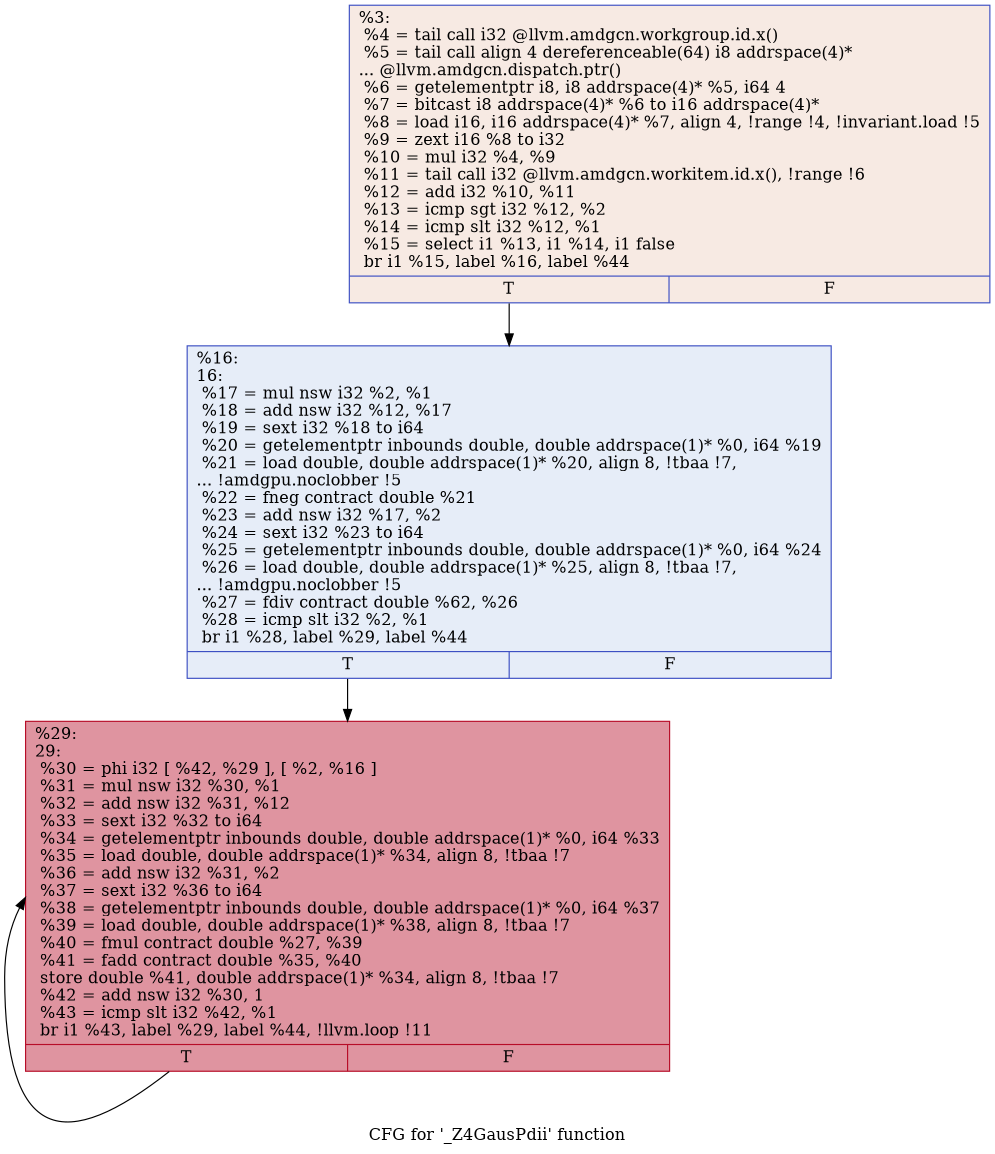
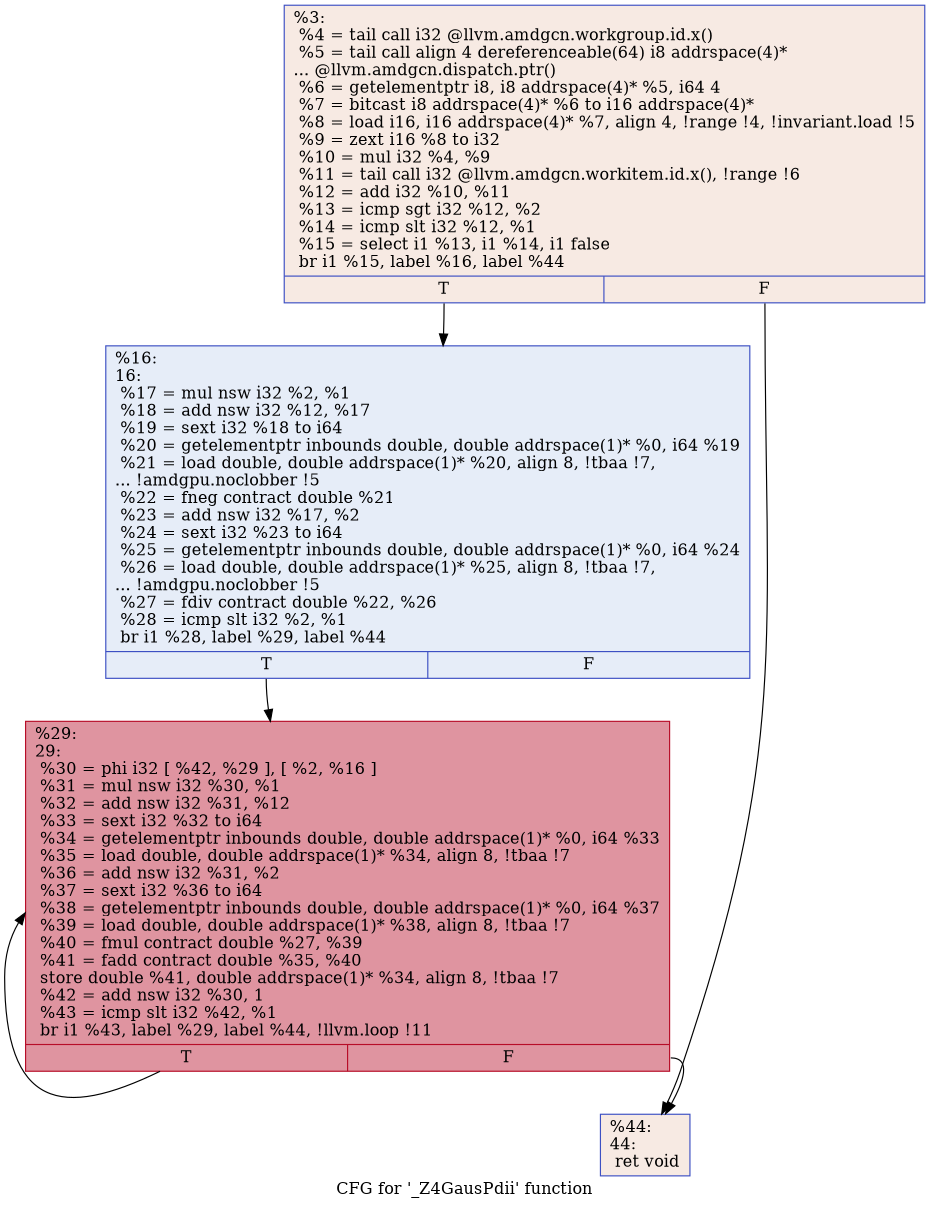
node "%16:": text "%27 = fdiv contract double %62, %26" -> "%27 = fdiv contract double %22, %26"
node "%44:": added
